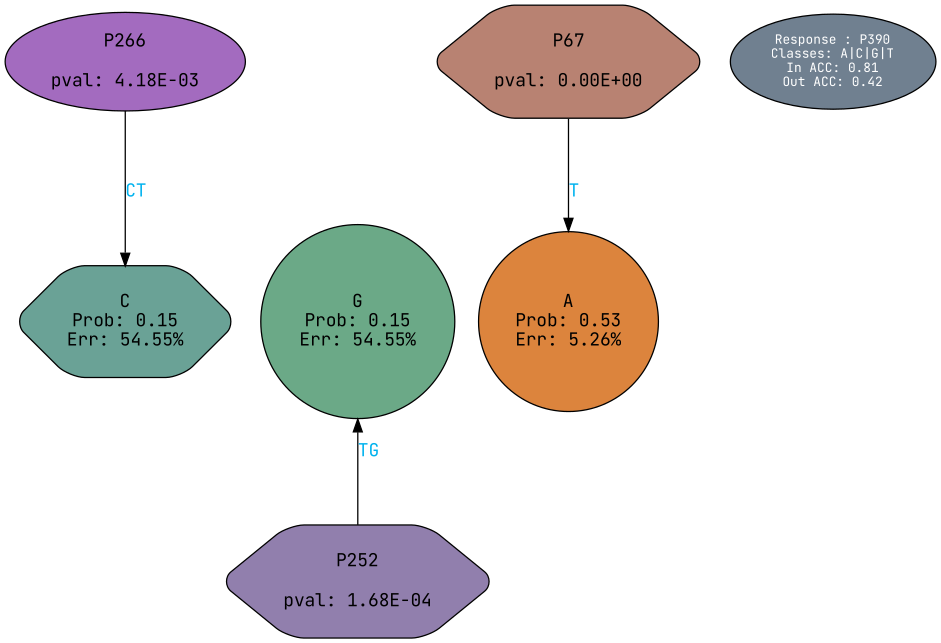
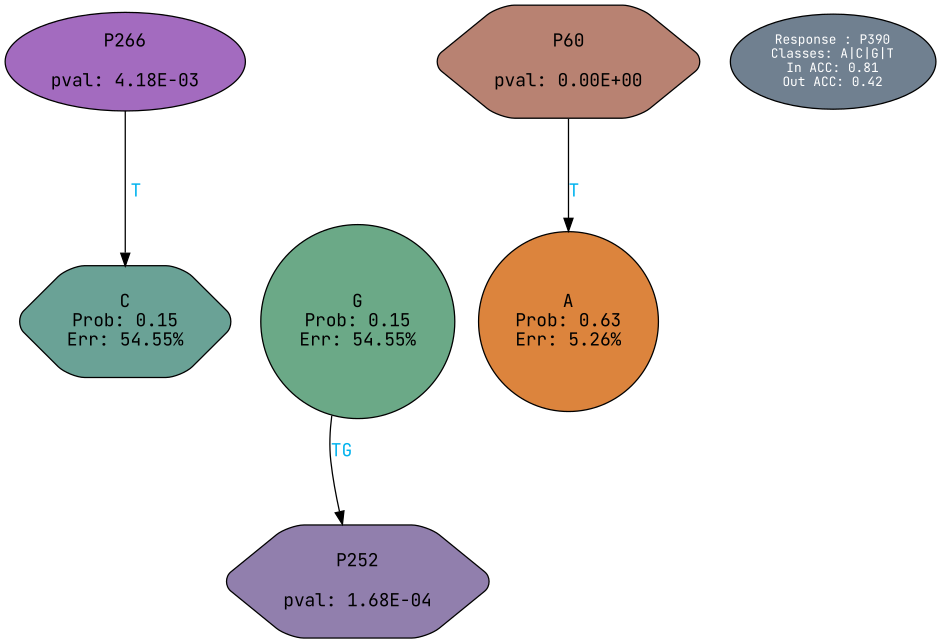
node "P67 pval: 0.00E+00": label "P67 pval: 0.00E+00" -> "P60 pval: 0.00E+00"
edge "P266 pval: 4.18E-03" -> "C Prob: 0.15 Err: 54.55%": label "CT" -> "T"
node "A Prob: 0.53 Err: 5.26%": label "A Prob: 0.53 Err: 5.26%" -> "A Prob: 0.63 Err: 5.26%"
edge "P252 pval: 1.68E-04" -> "G Prob: 0.15 Err: 54.55%": reversed
